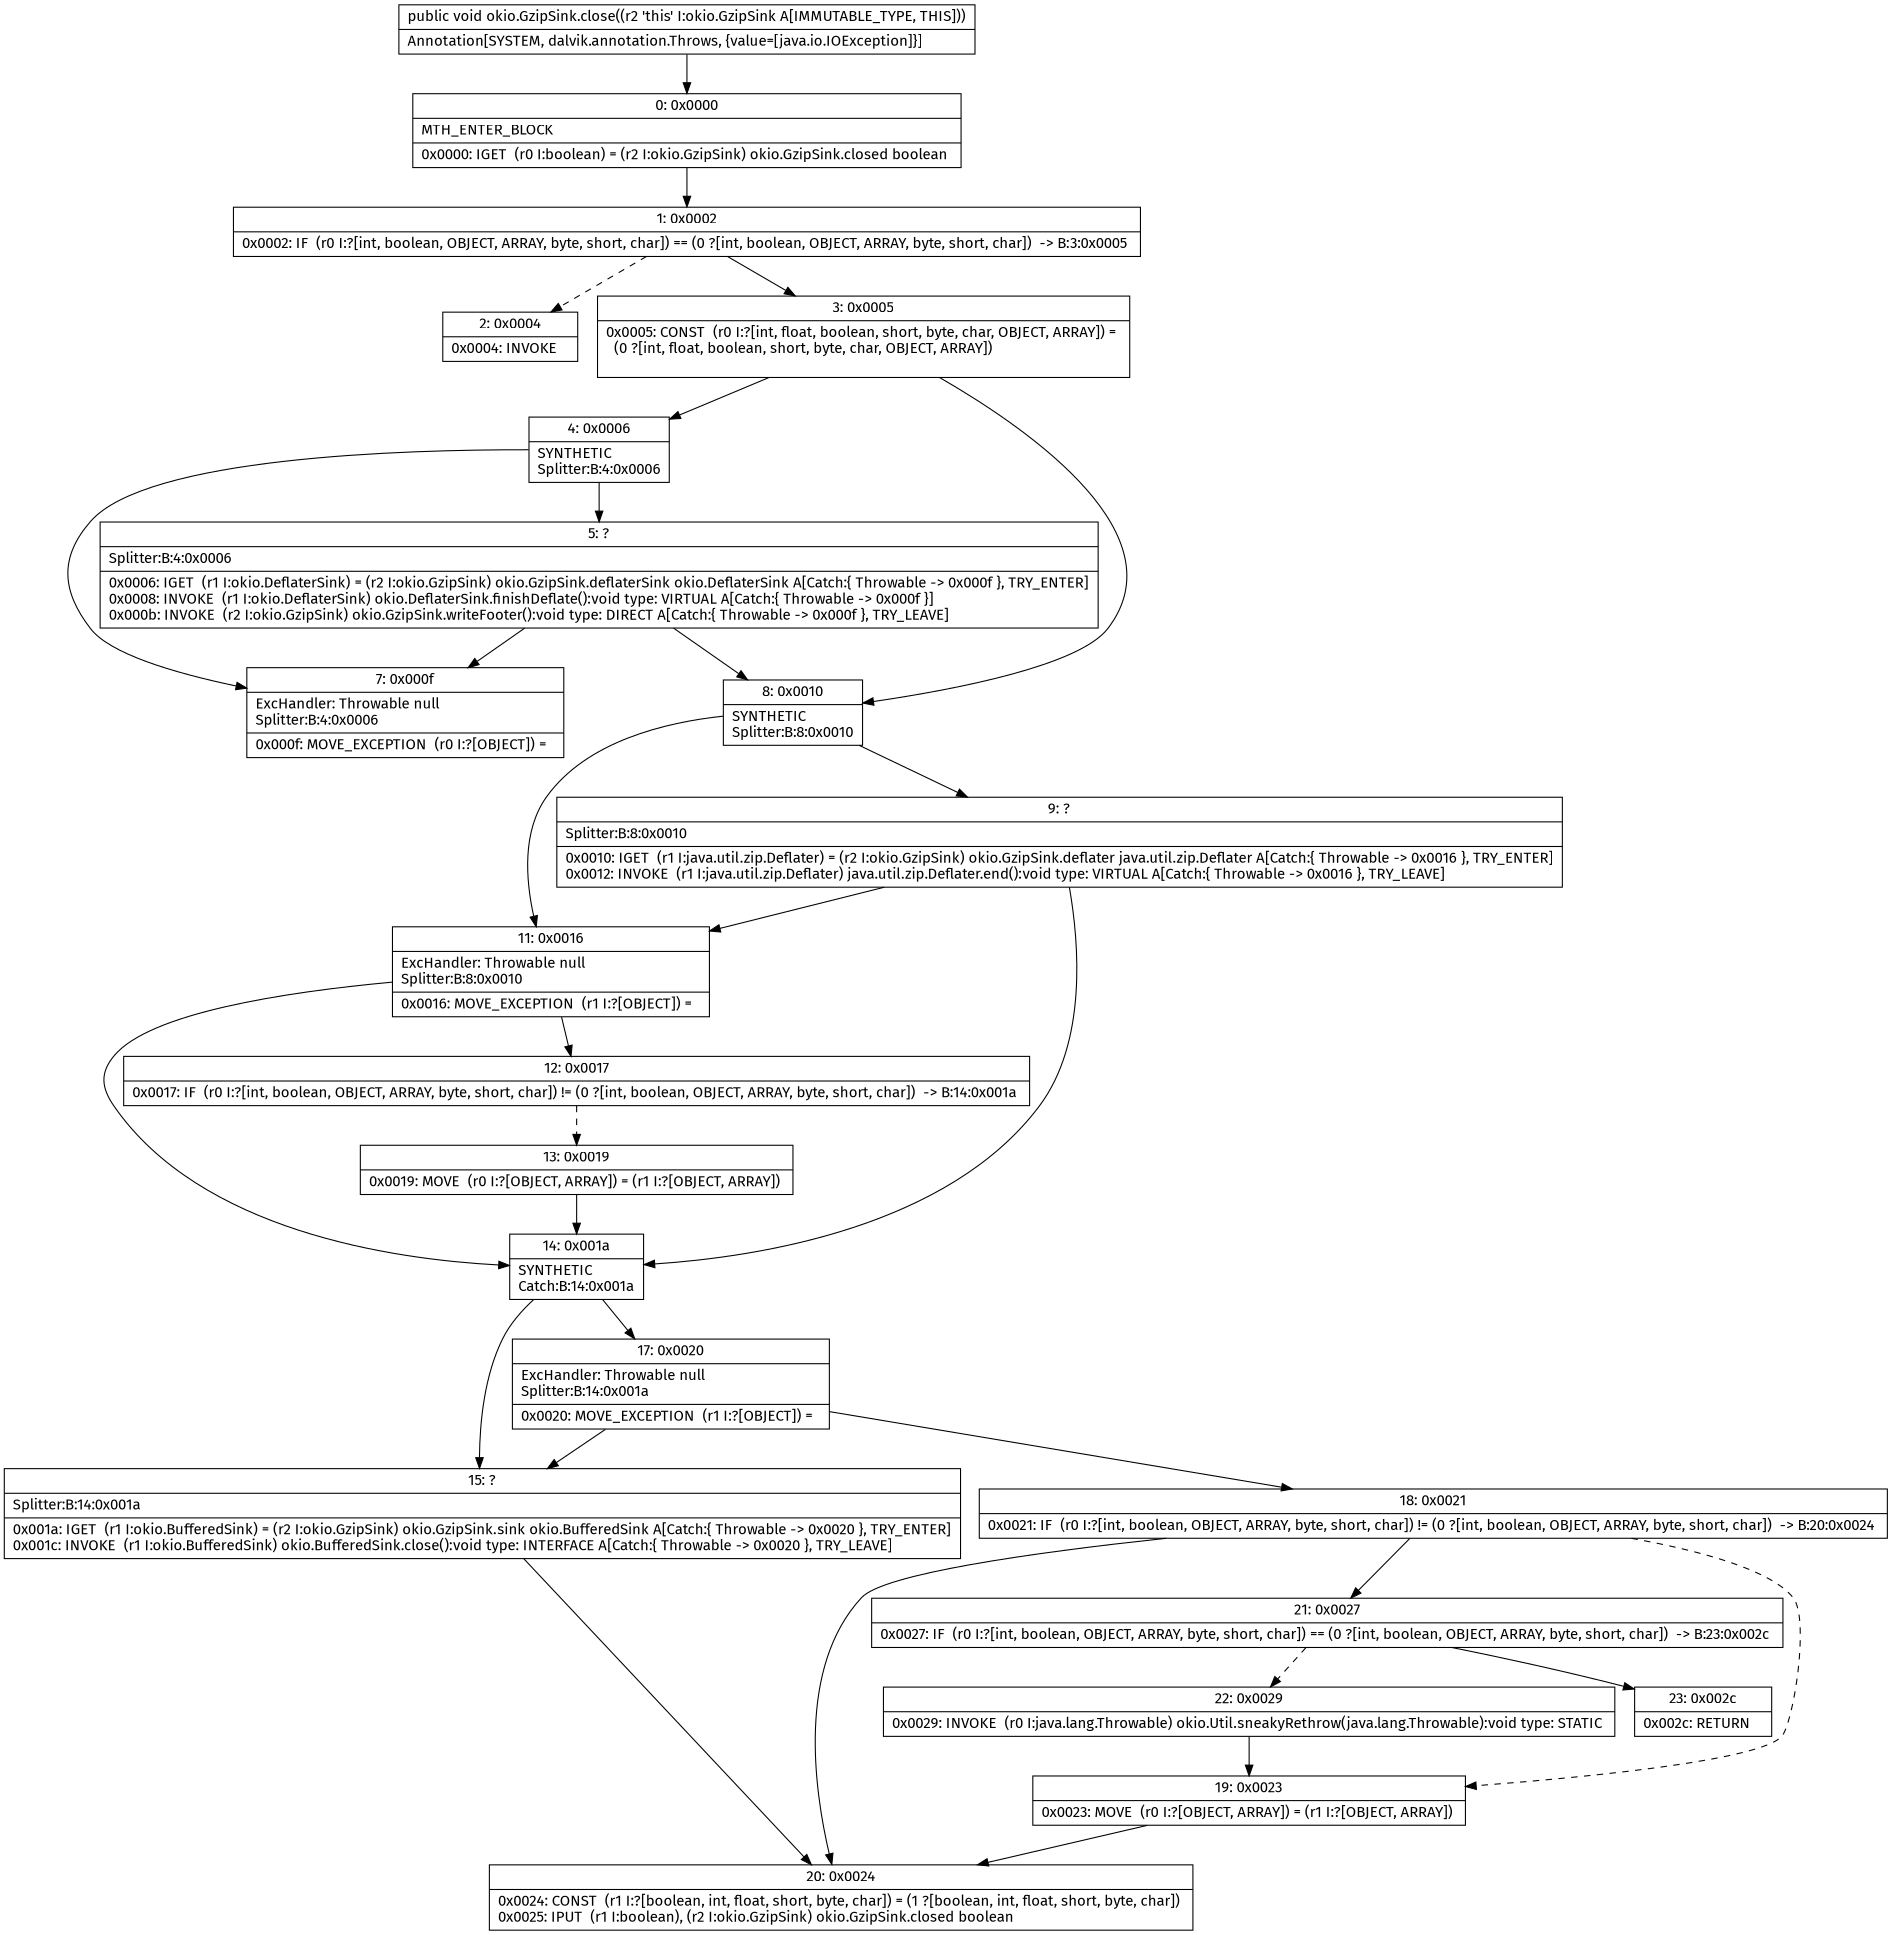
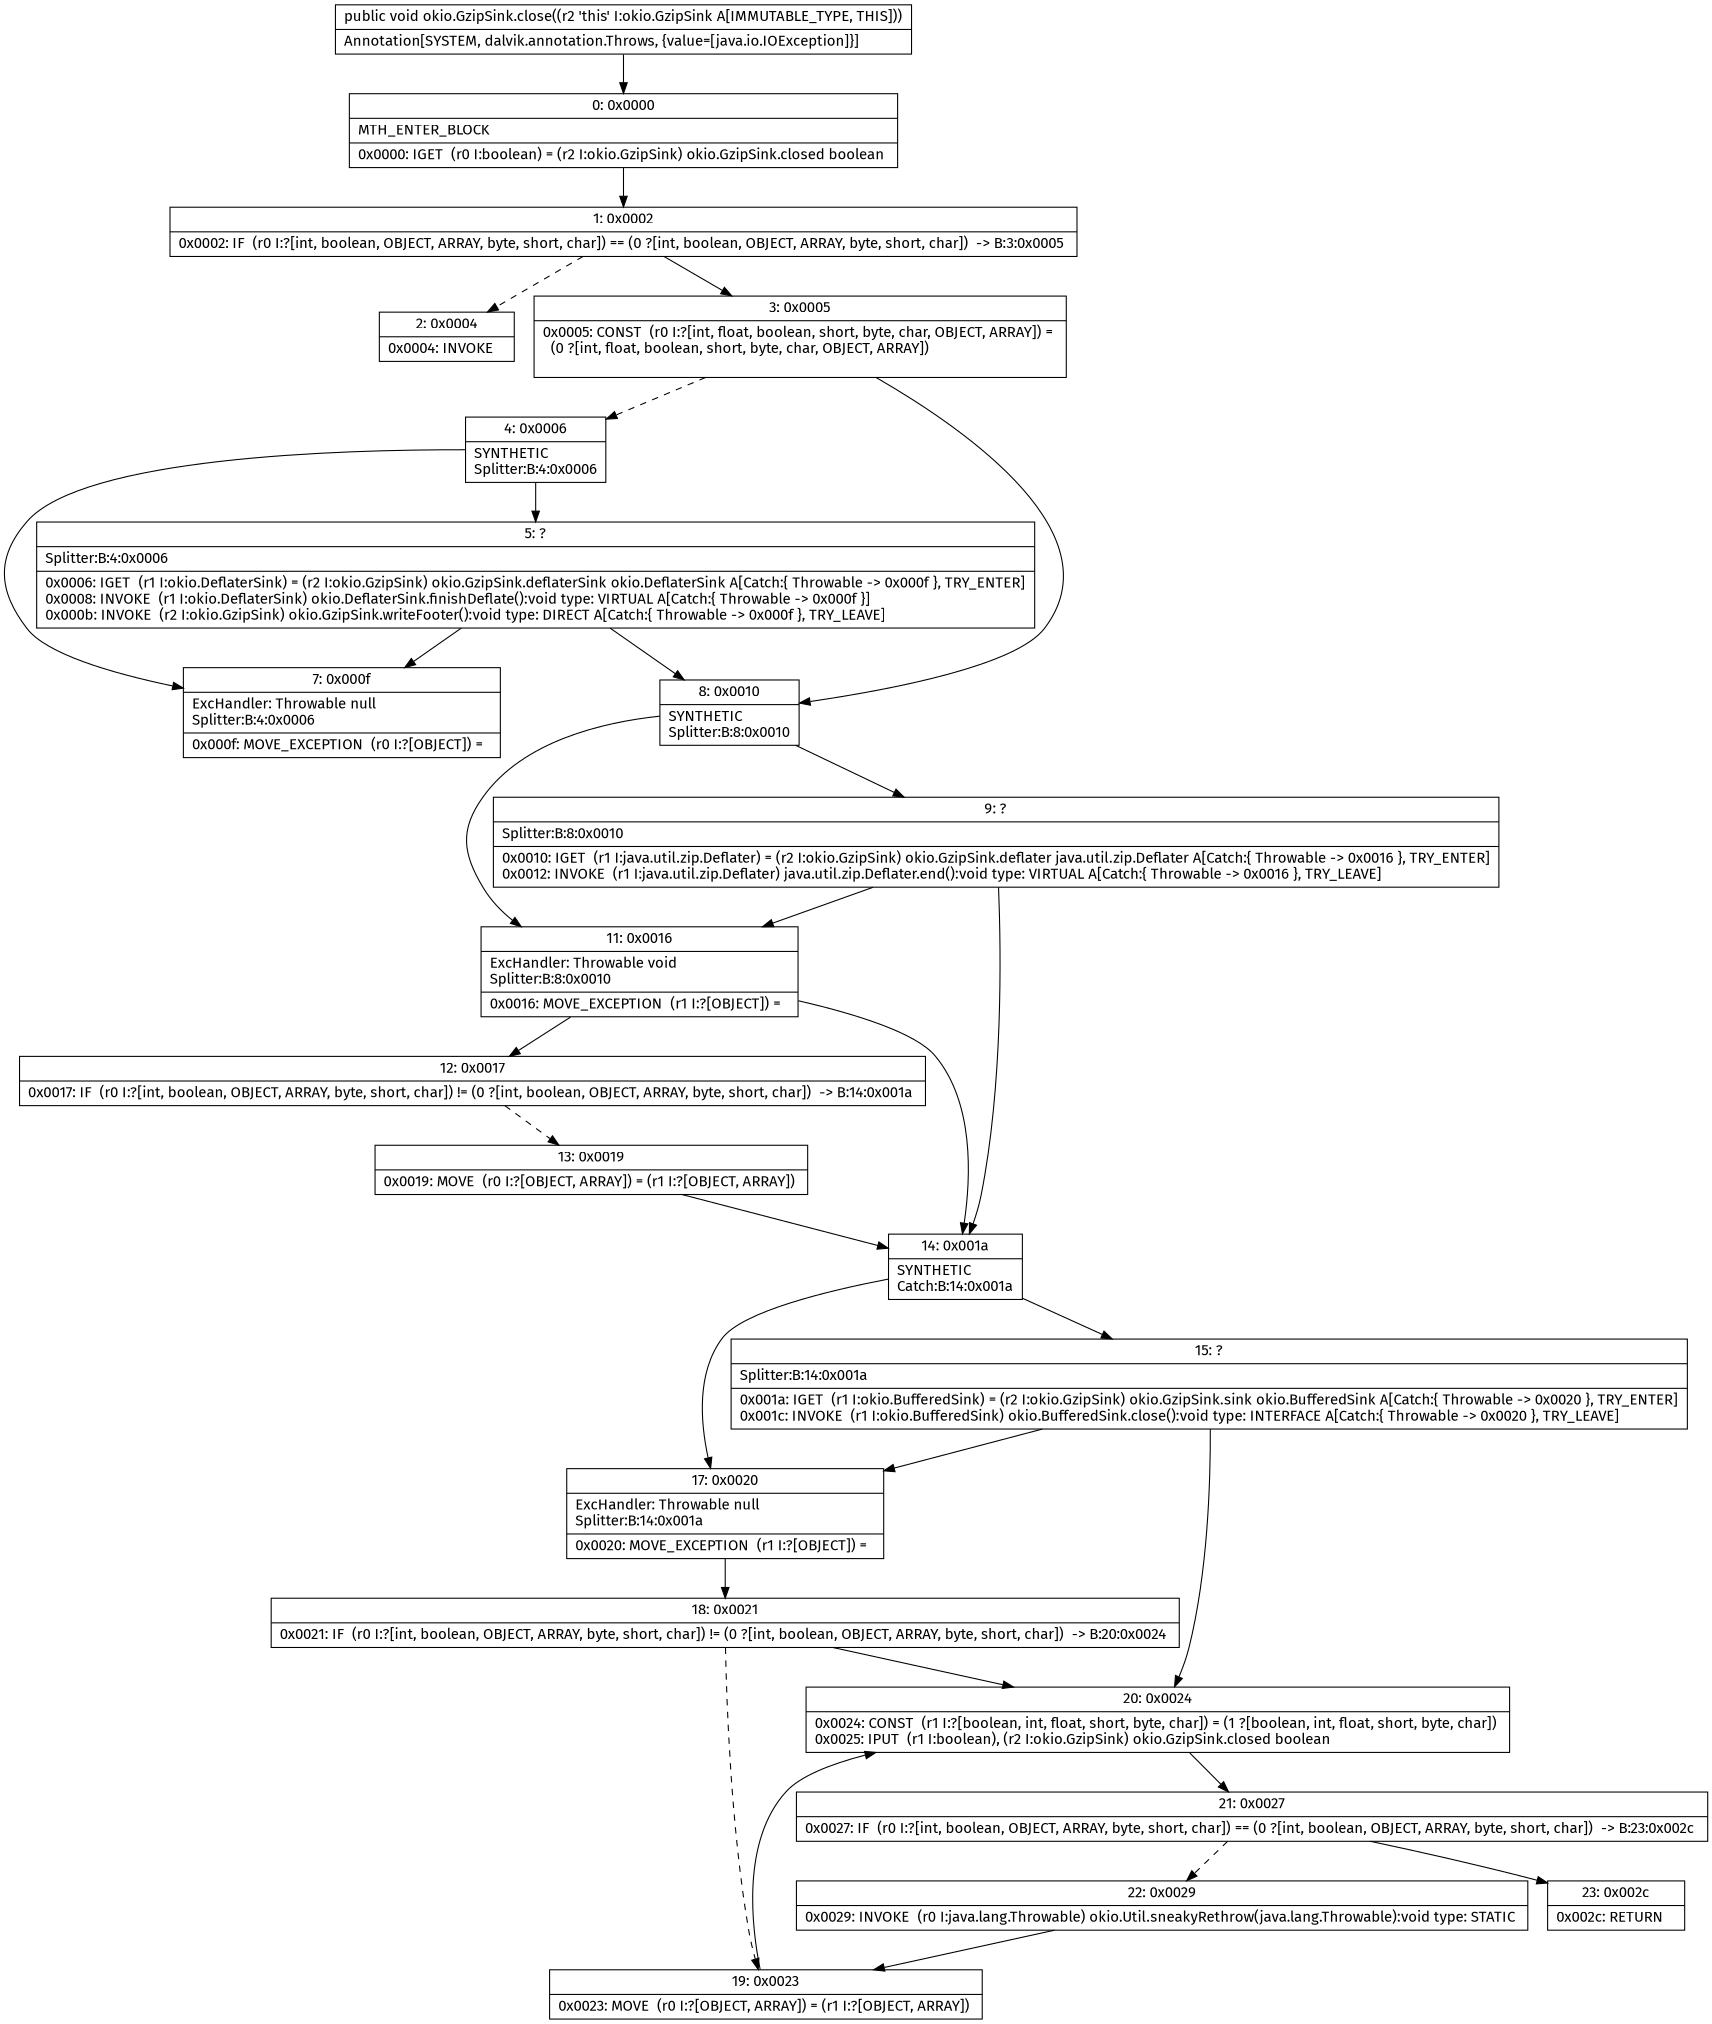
edge "3: 0x0005" -> "4: 0x0006": style solid -> dashed
node "11: 0x0016": text "ExcHandler: Throwable null" -> "ExcHandler: Throwable void"
edge "17: 0x0020" -> "15: ?": reversed
edge "18: 0x0021" -> "21: 0x0027": now "20: 0x0024" -> "21: 0x0027"
